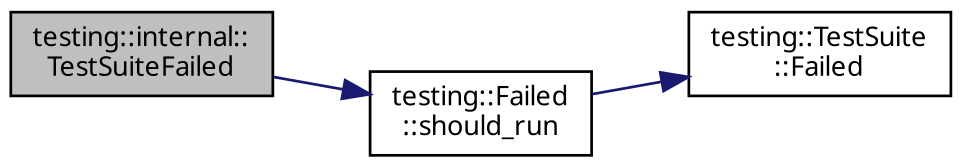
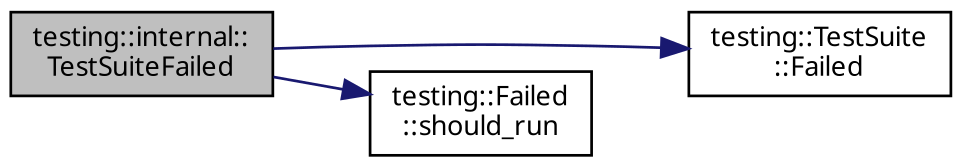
edge "testing::Failed ::should_run" -> "testing::TestSuite ::Failed": now "testing::internal:: TestSuiteFailed" -> "testing::TestSuite ::Failed"
